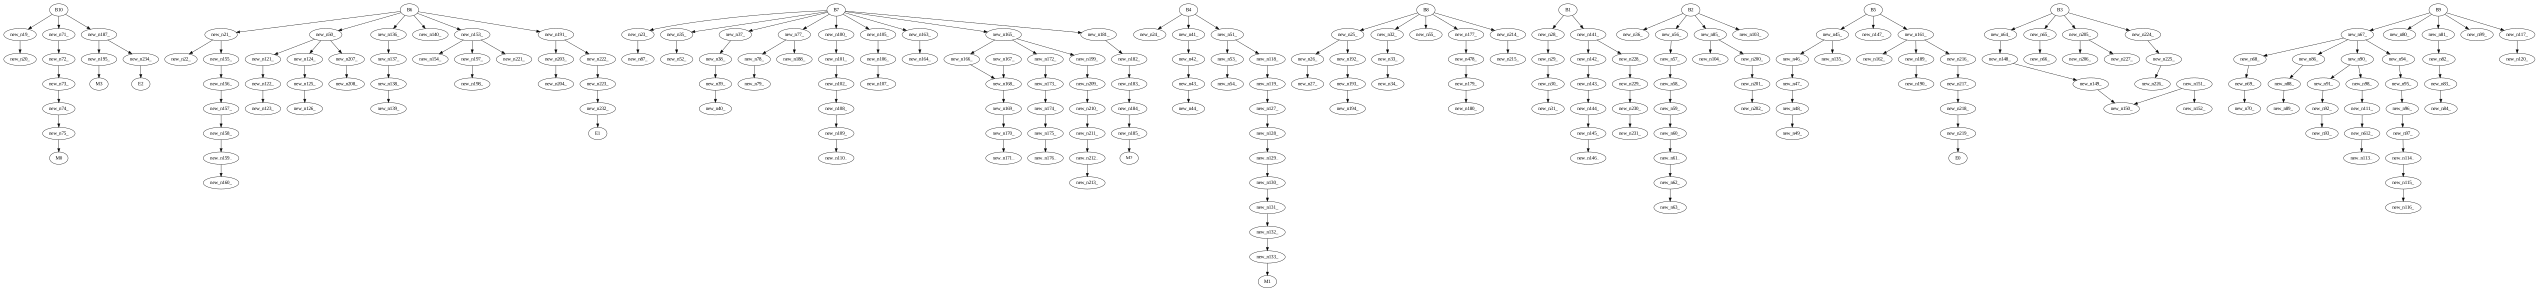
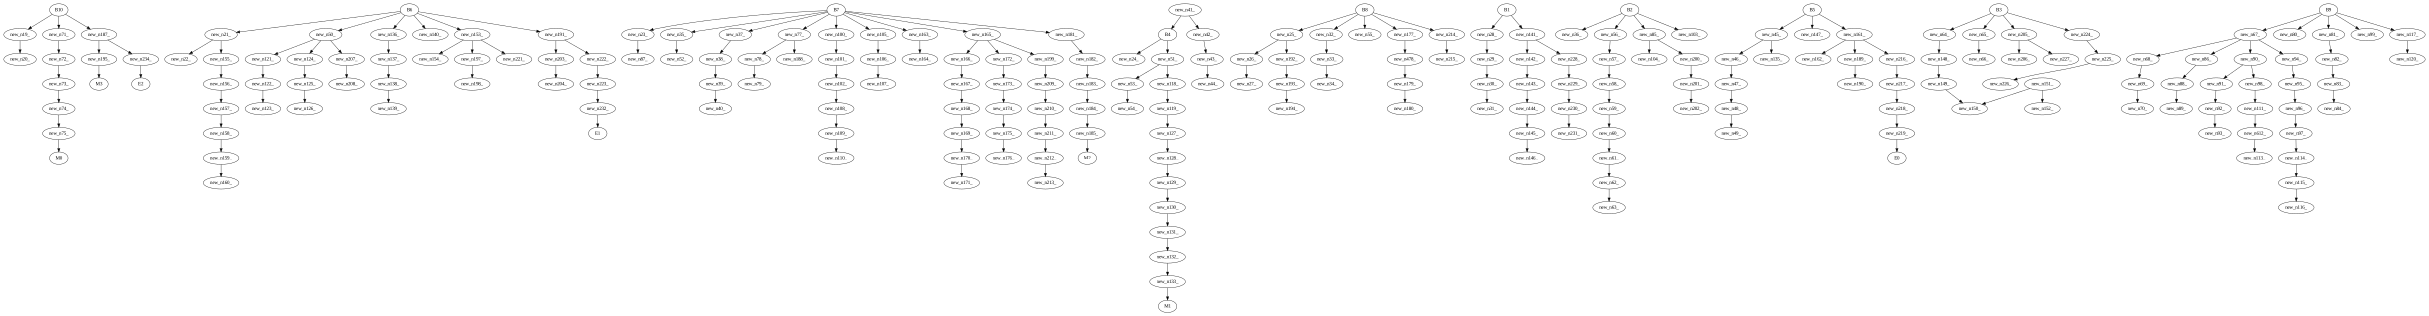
edge "B4" -> "new_n41_": reversed
edge "new_n166_" -> "new_n168_": now "new_n166_" -> "new_n167_"
